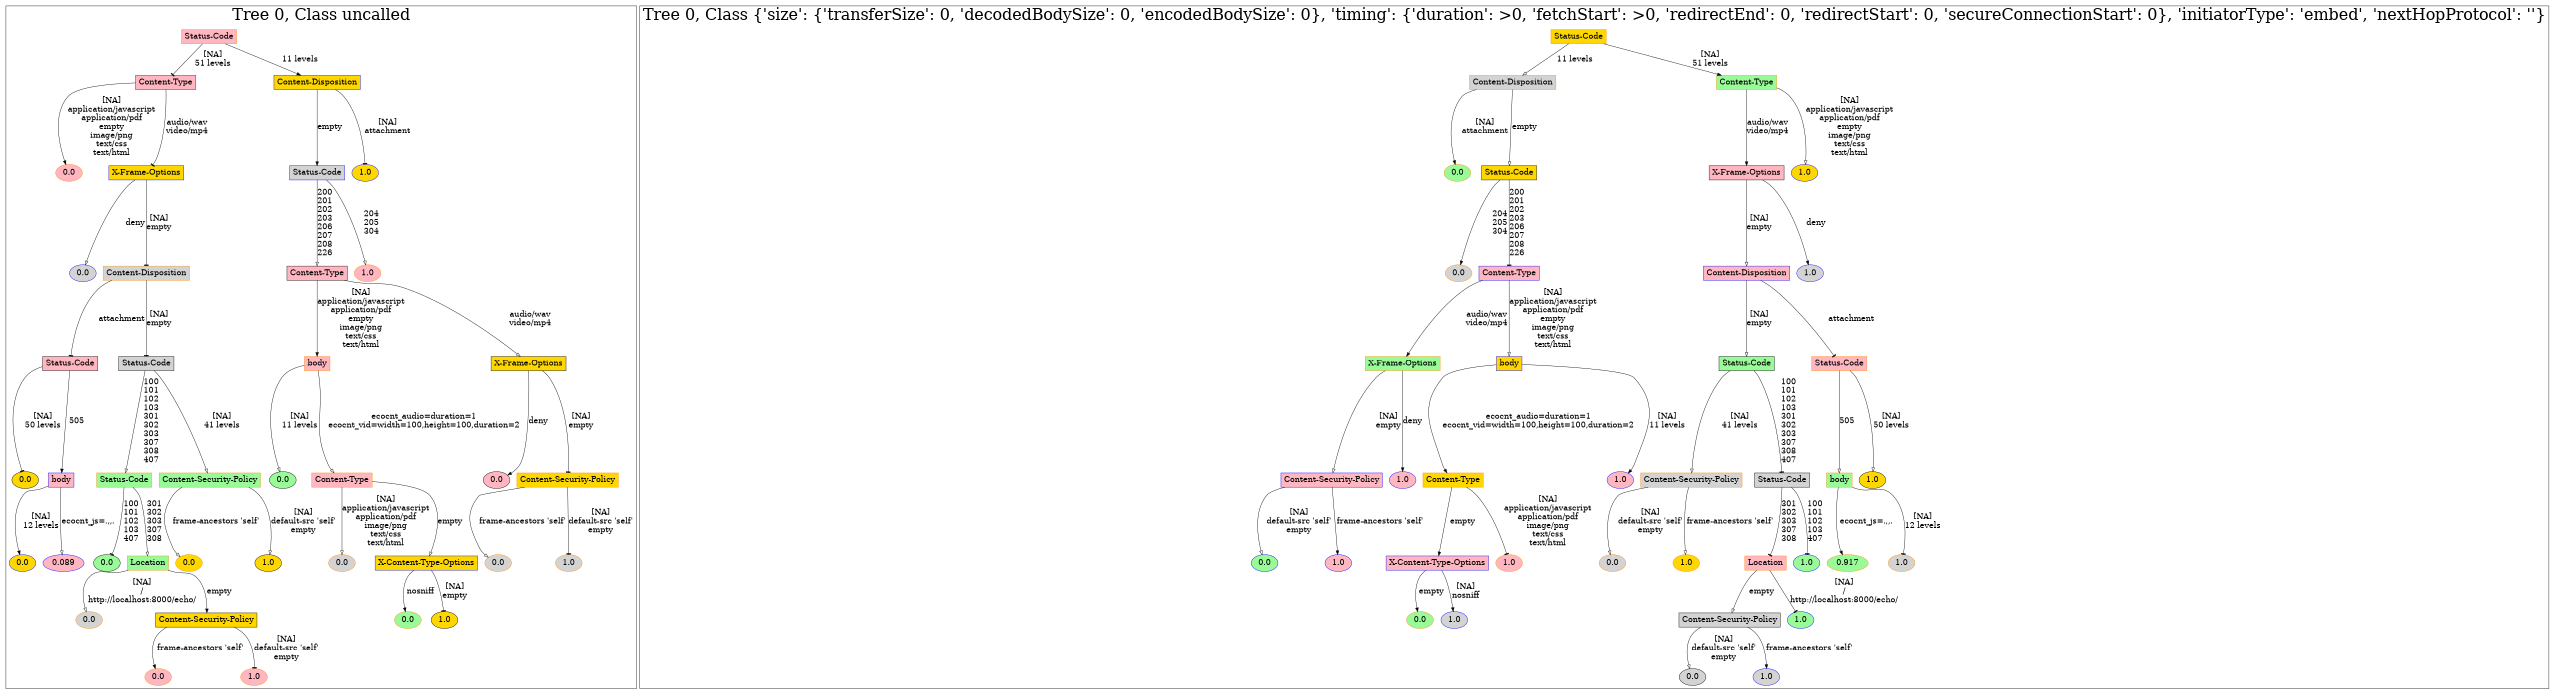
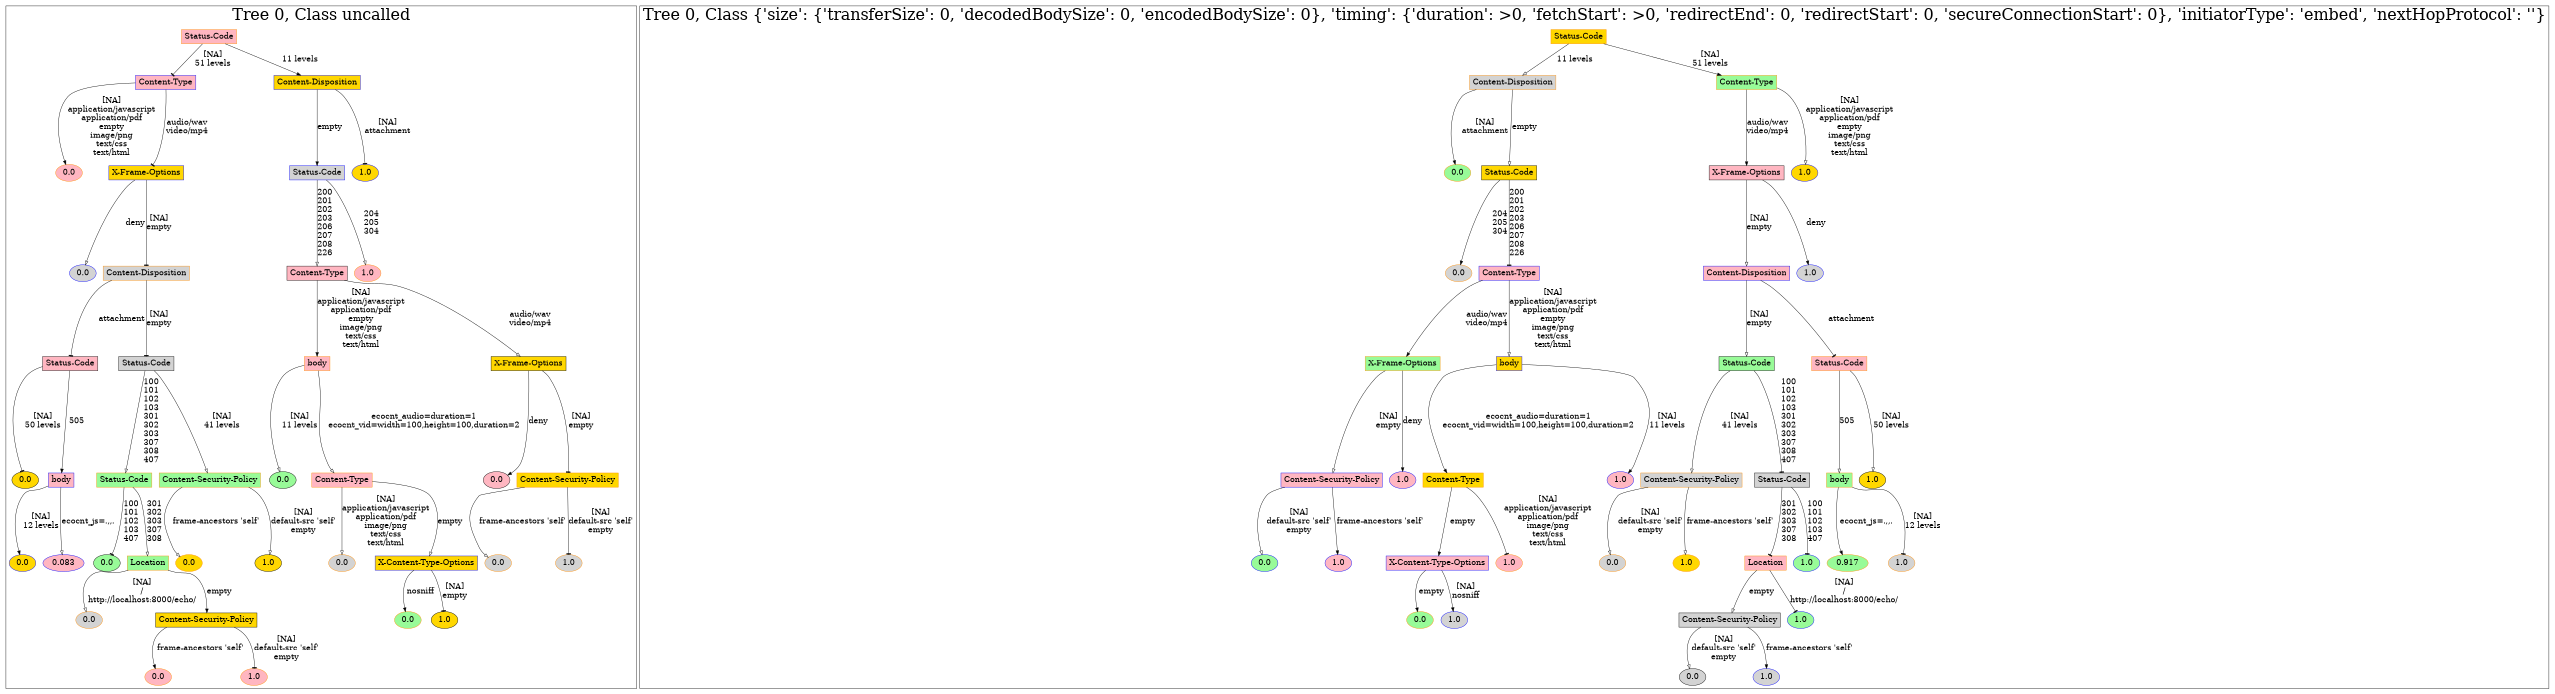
node "0.089": label "0.089" -> "0.083"
